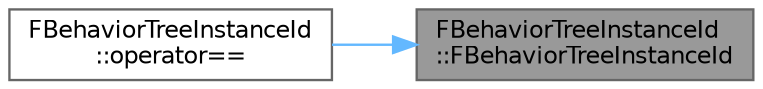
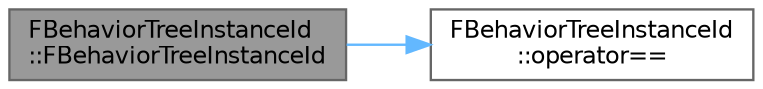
edge "FBehaviorTreeInstanceId ::operator==" -> "FBehaviorTreeInstanceId ::FBehaviorTreeInstanceId": reversed
